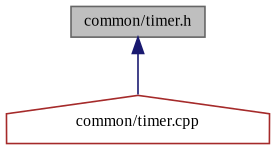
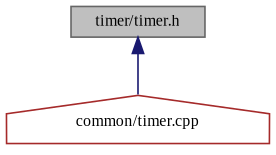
node "common/timer.h": label "common/timer.h" -> "timer/timer.h"
